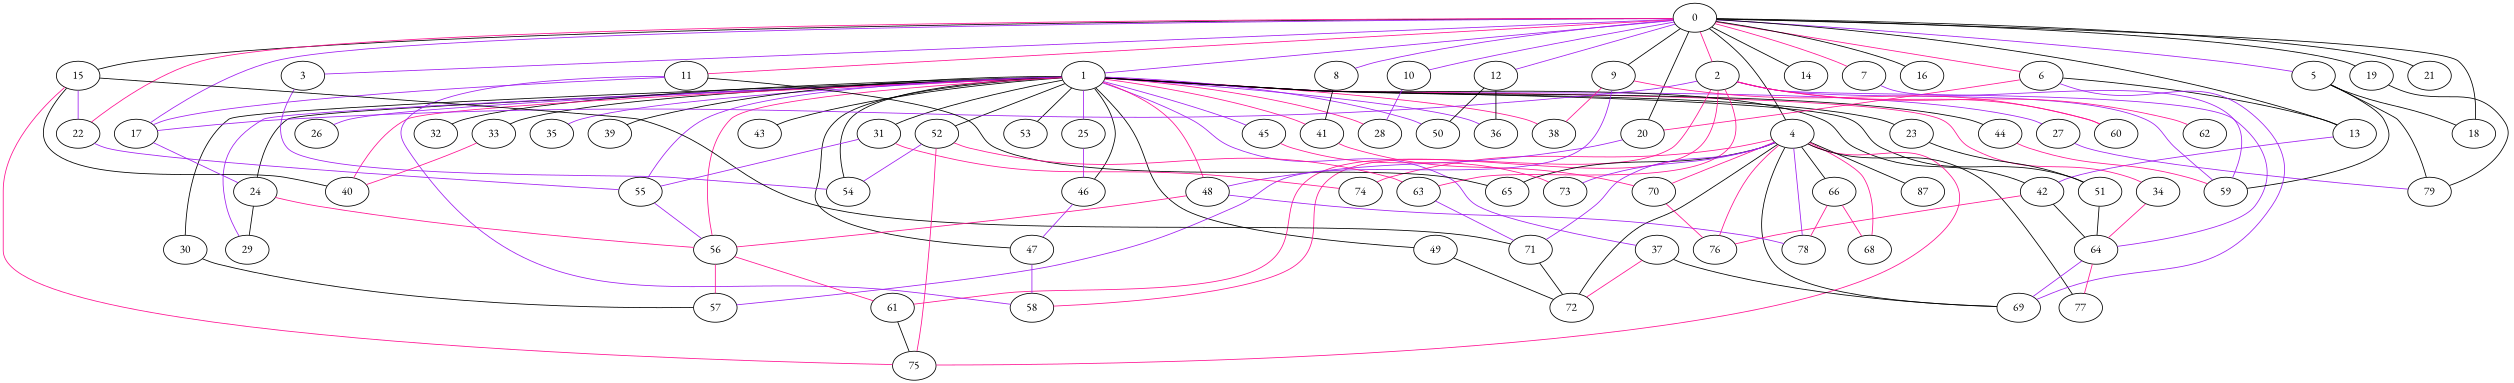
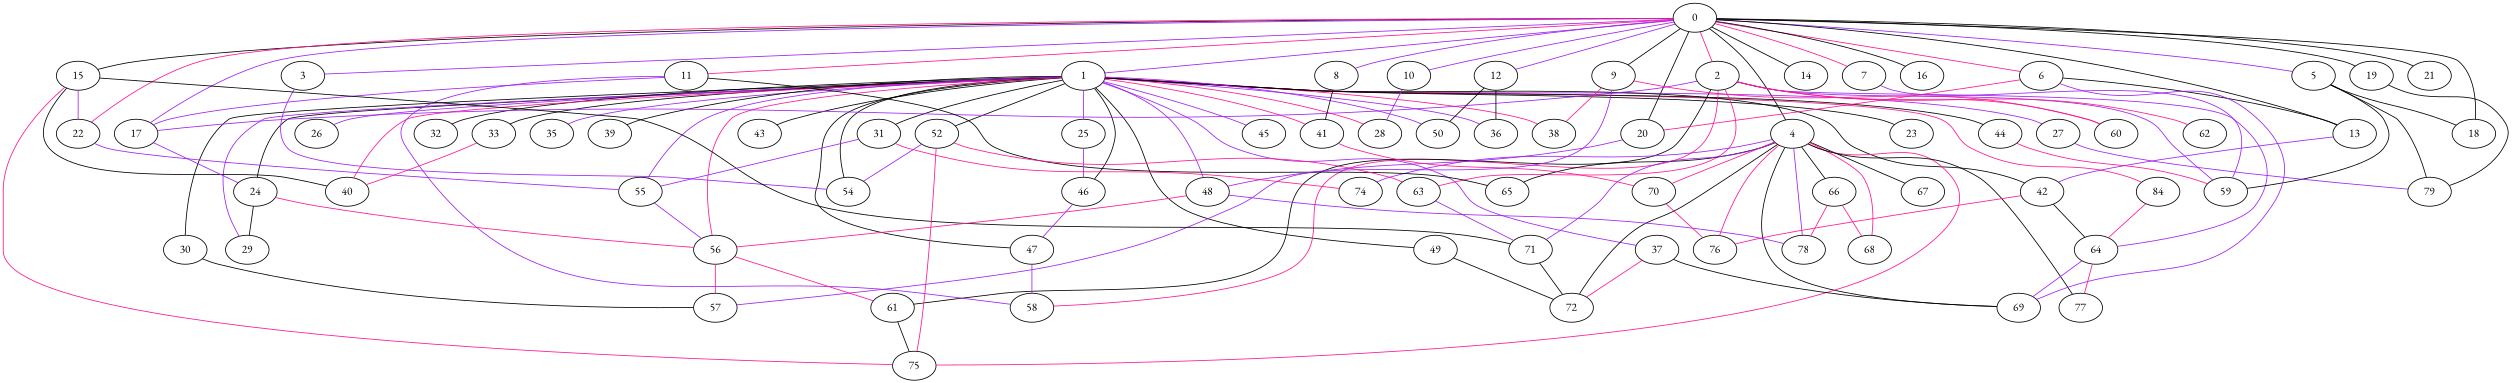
edge "1" -- "48": color deeppink -> purple
node "53": removed
edge "4" -- "74": color deeppink -> purple
node "73": removed
node "87": label "87" -> "67"
node "51": removed
node "34": label "34" -> "84"
edge "2" -- "61": color deeppink -> black
